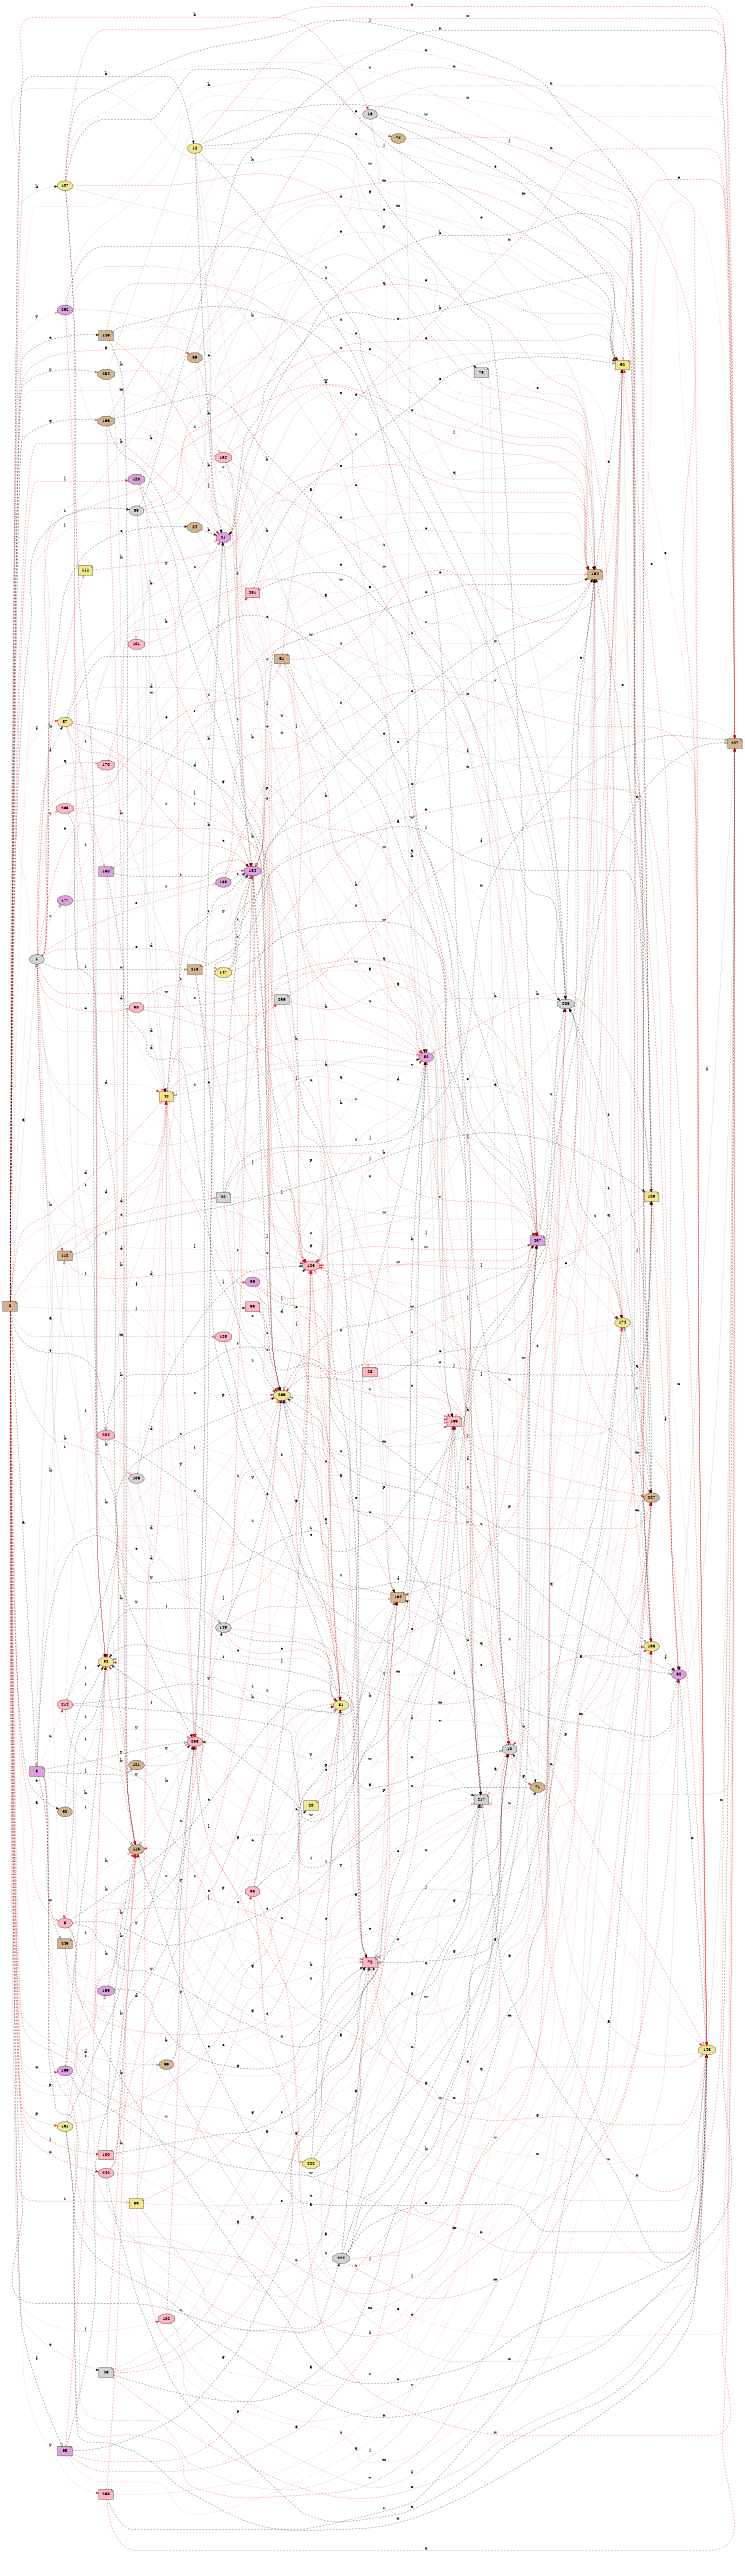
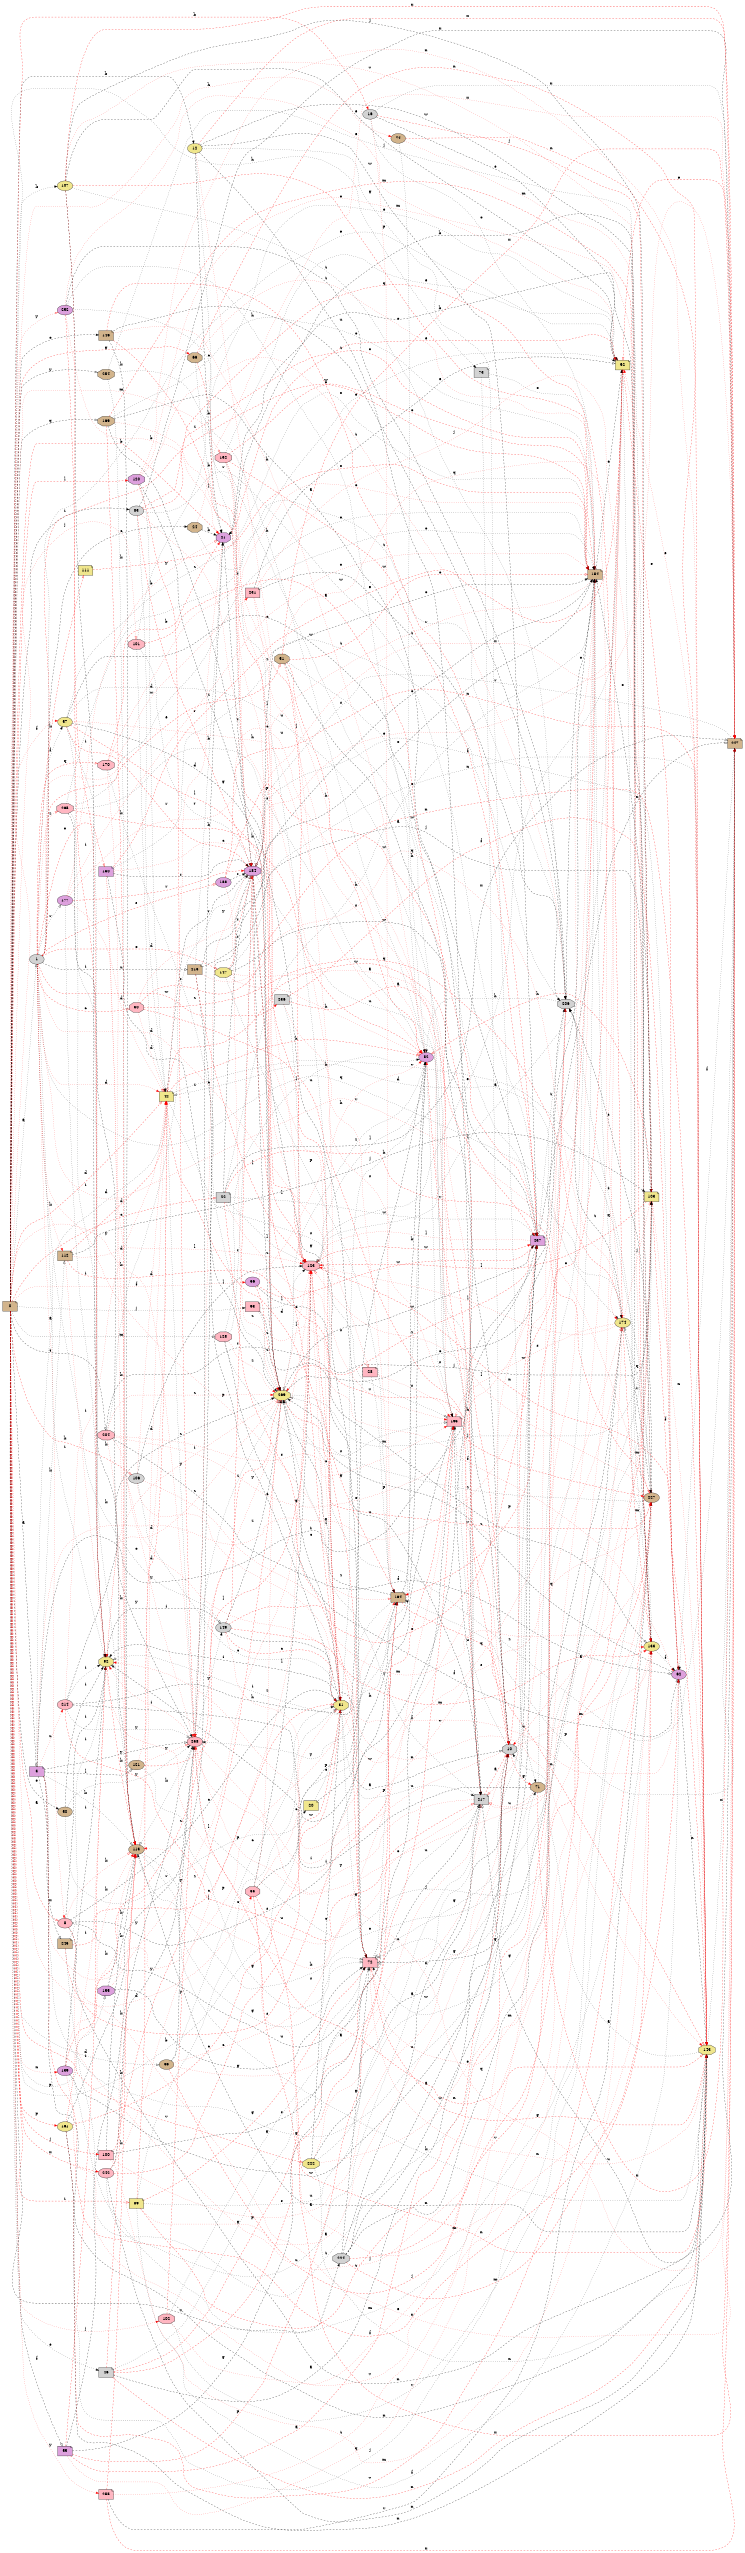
node "51": shape note -> octagon
